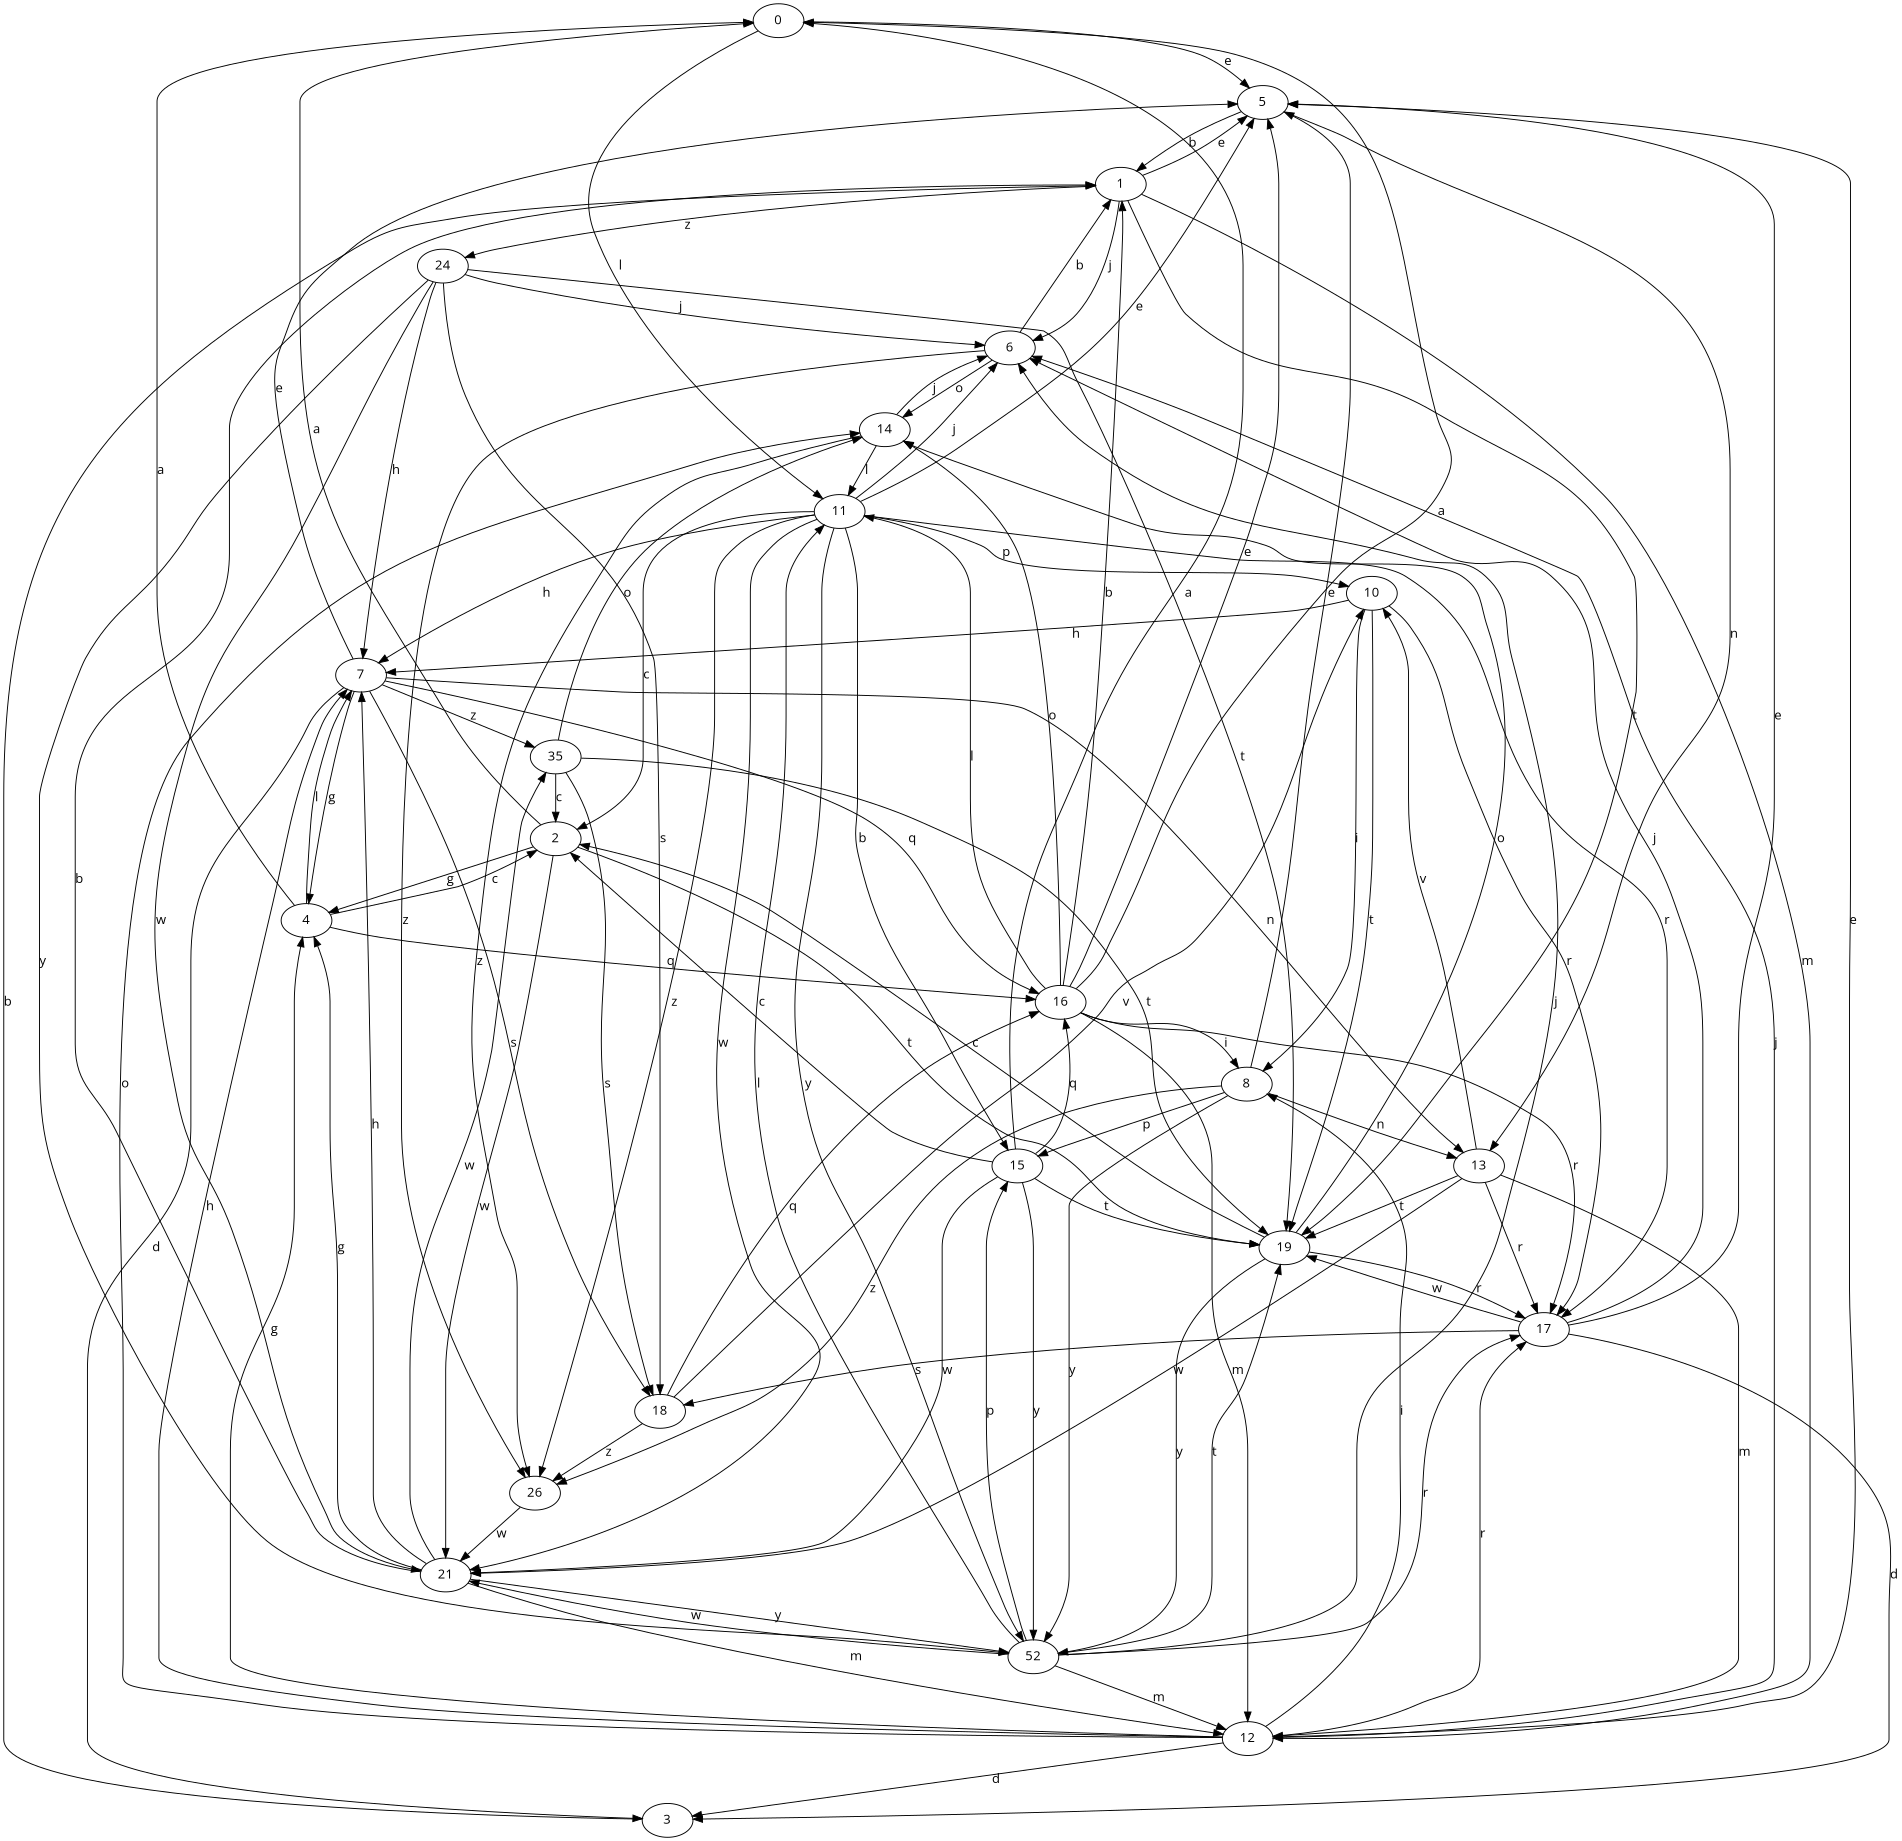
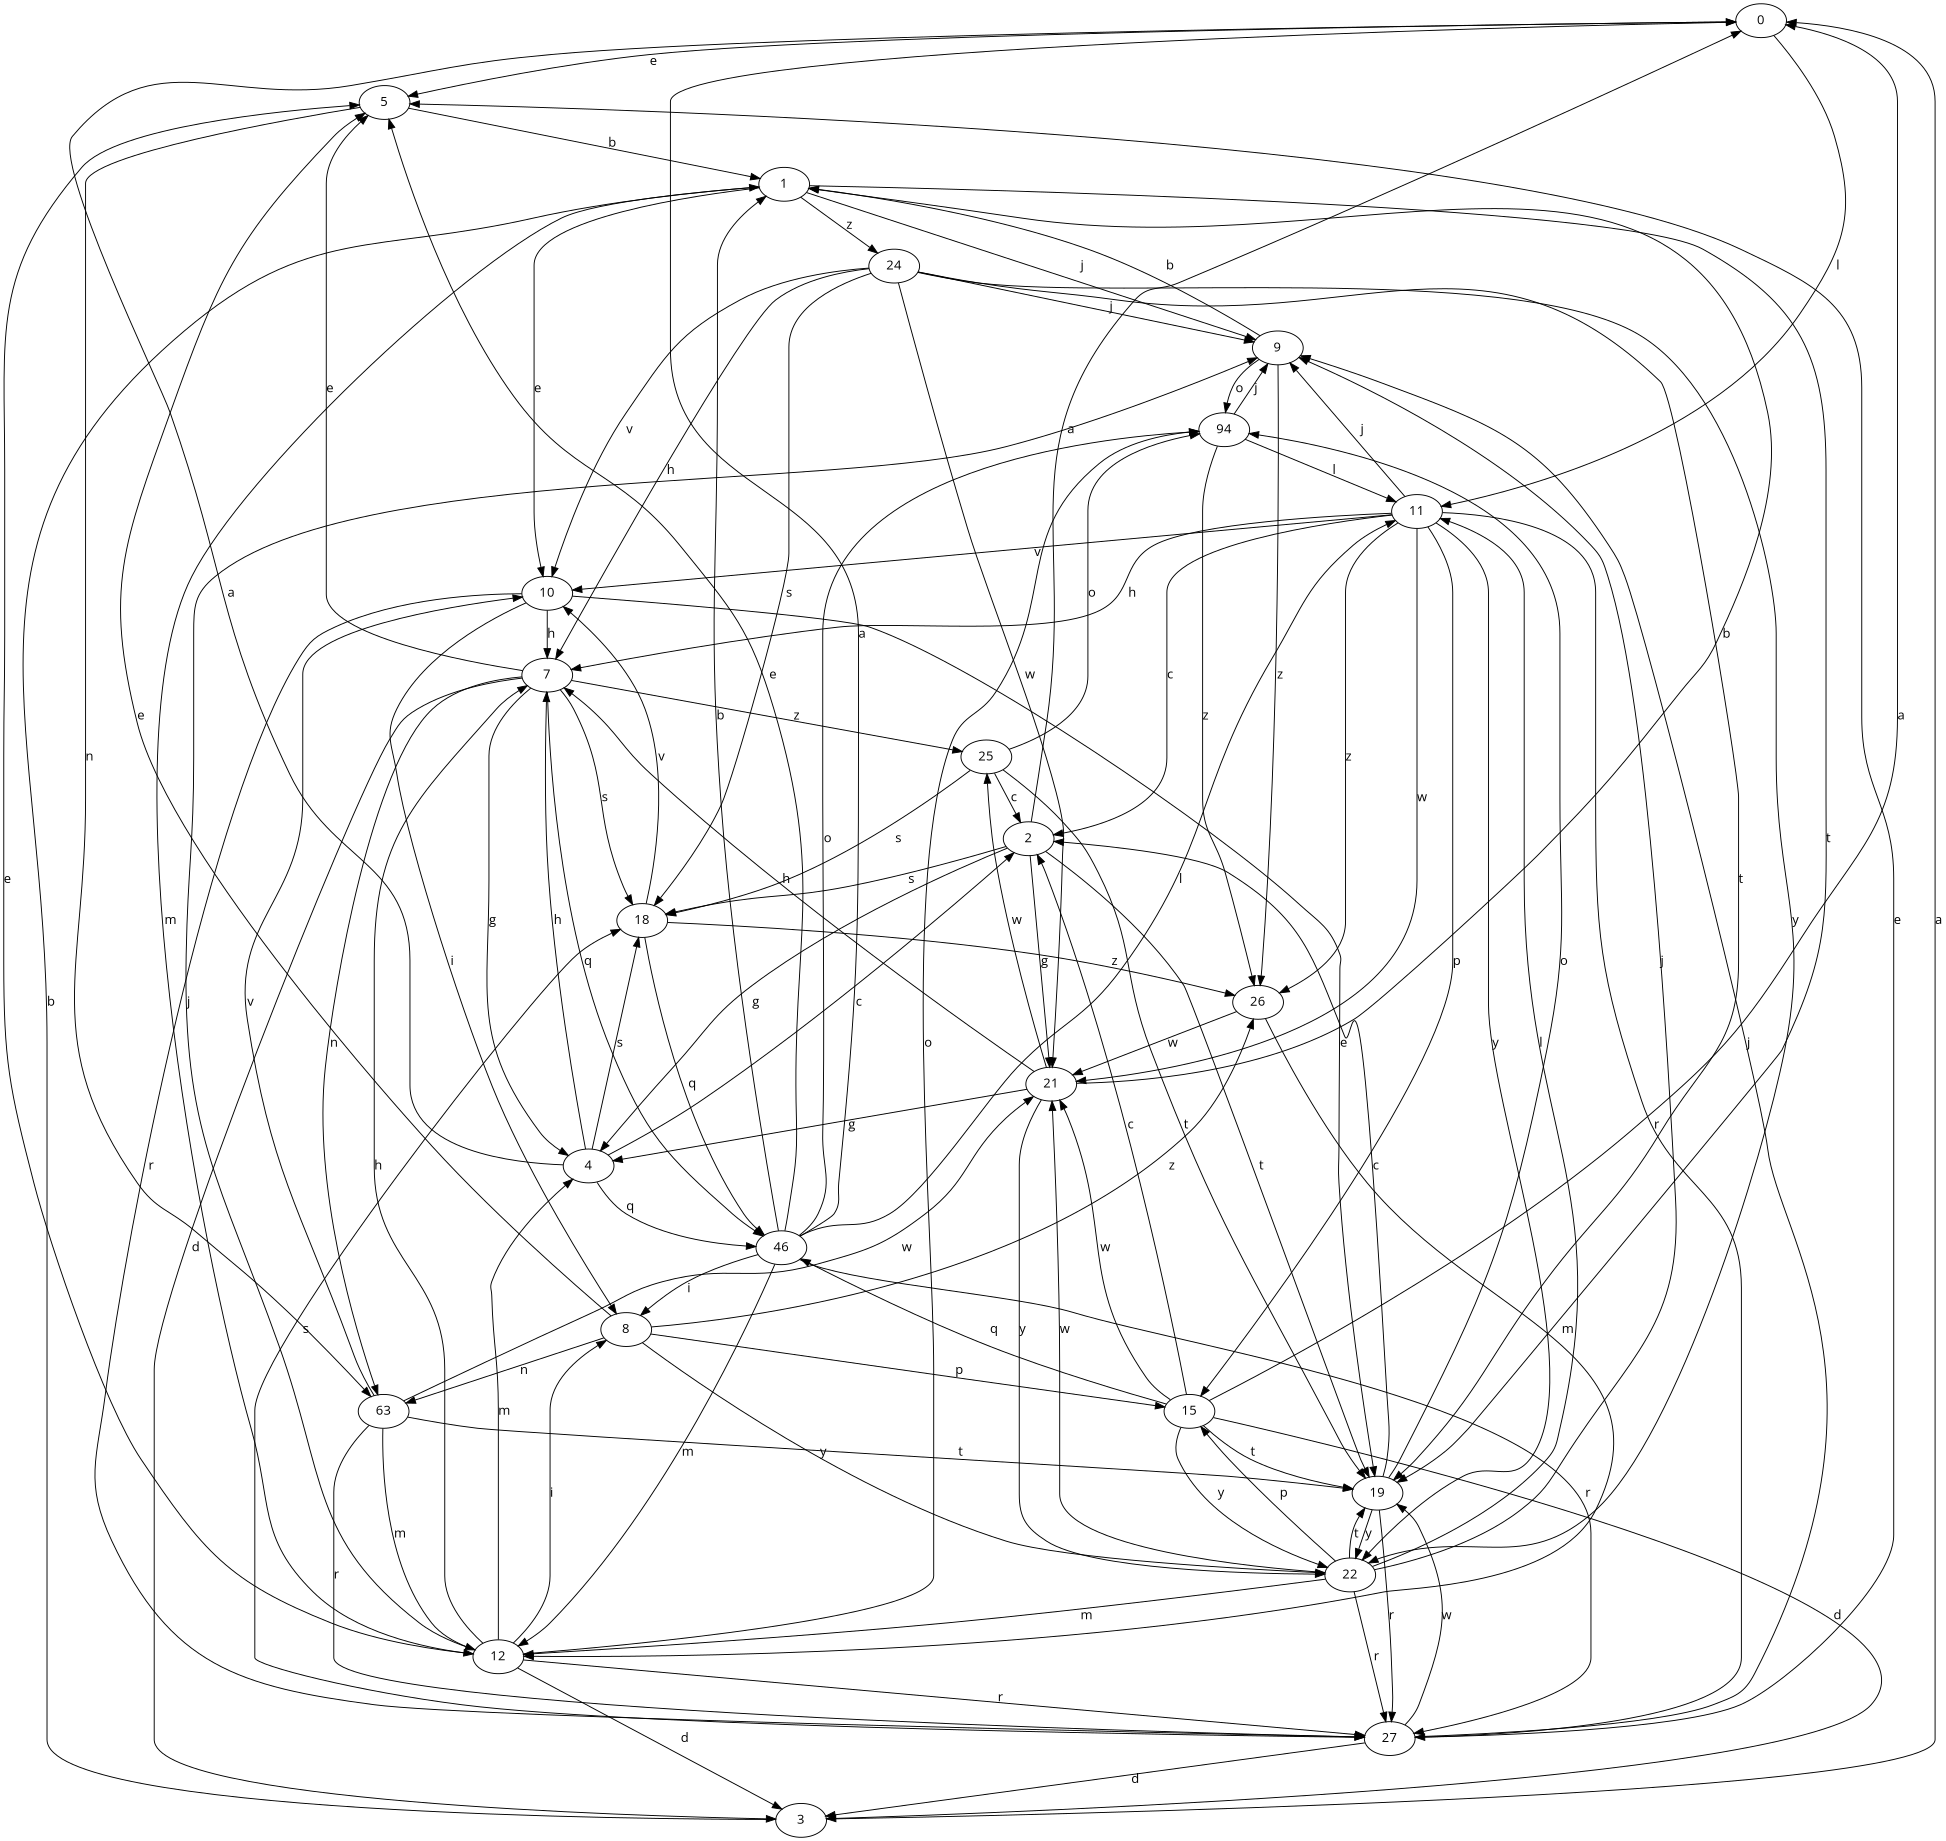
edge "1" -> "5": now "1" -> "10"
node "6": label "6" -> "9"
edge "11" -> "5": removed, label "e"
edge "24" -> "10": added, label "v"
node "14": label "14" -> "94"
edge "11" -> "10": label "p" -> "v"
node "35": label "35" -> "25"
edge "4" -> "7": label "l" -> "h"
edge "11" -> "15": label "b" -> "p"
edge "2" -> "18": added, label "s"
edge "10" -> "19": label "t" -> "e"
node "16": label "16" -> "46"
edge "4" -> "18": added, label "s"
node "13": label "13" -> "63"
edge "2" -> "21": label "w" -> "g"
edge "12" -> "4": label "g" -> "m"
node "17": label "17" -> "27"
edge "3" -> "0": added, label "a"
node "52": label "52" -> "22"
edge "21" -> "12": now "26" -> "12"
edge "15" -> "3": added, label "d"
